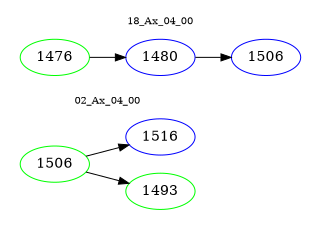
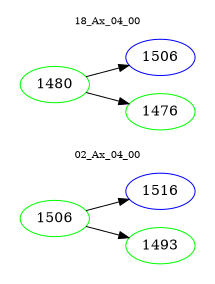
edge "1476" -> "1480": reversed
node "1480": color blue -> green
